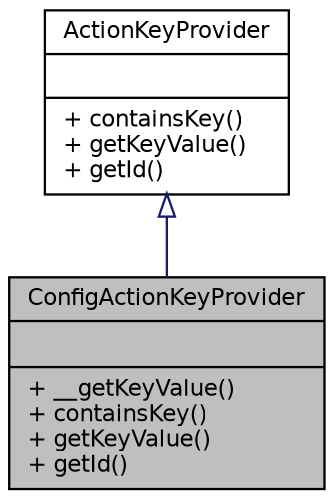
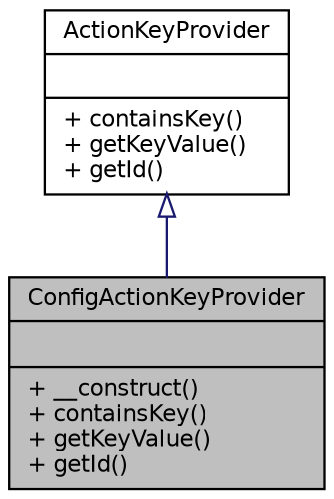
node "ConfigActionKeyProvider": text "+ __getKeyValue()" -> "+ __construct()"
